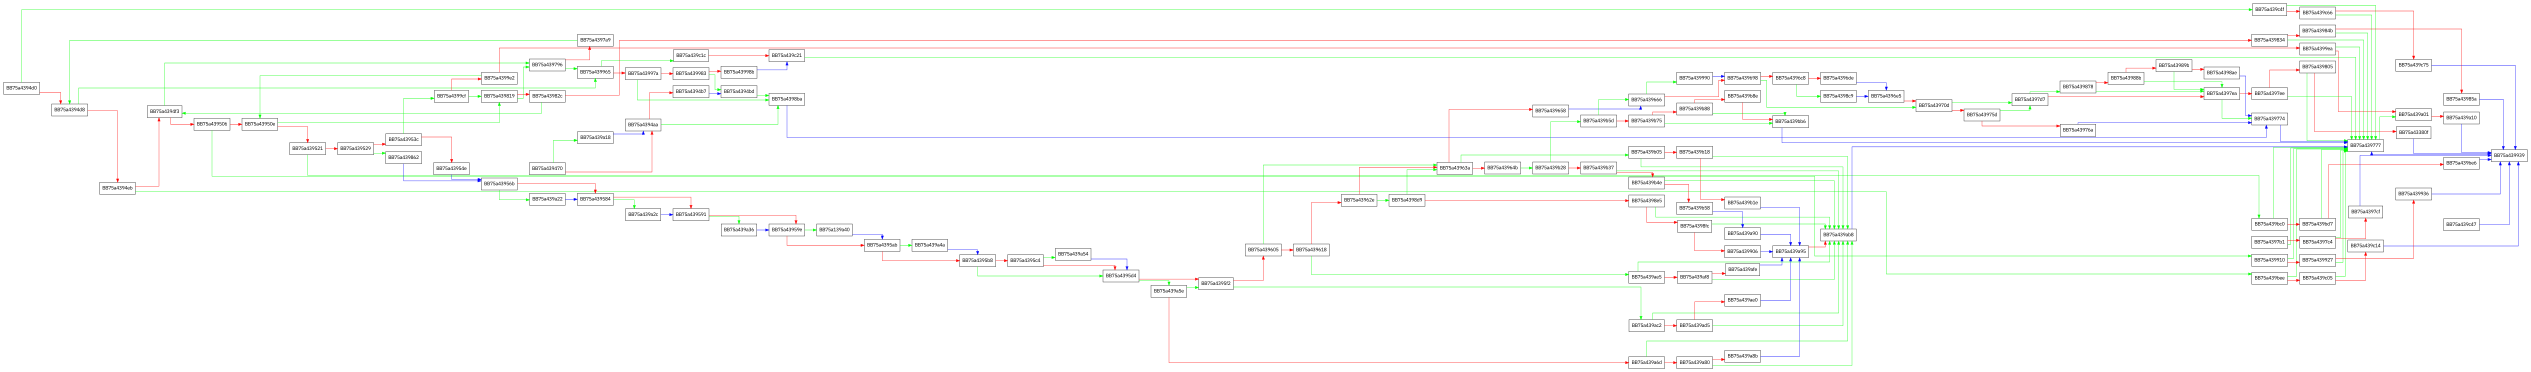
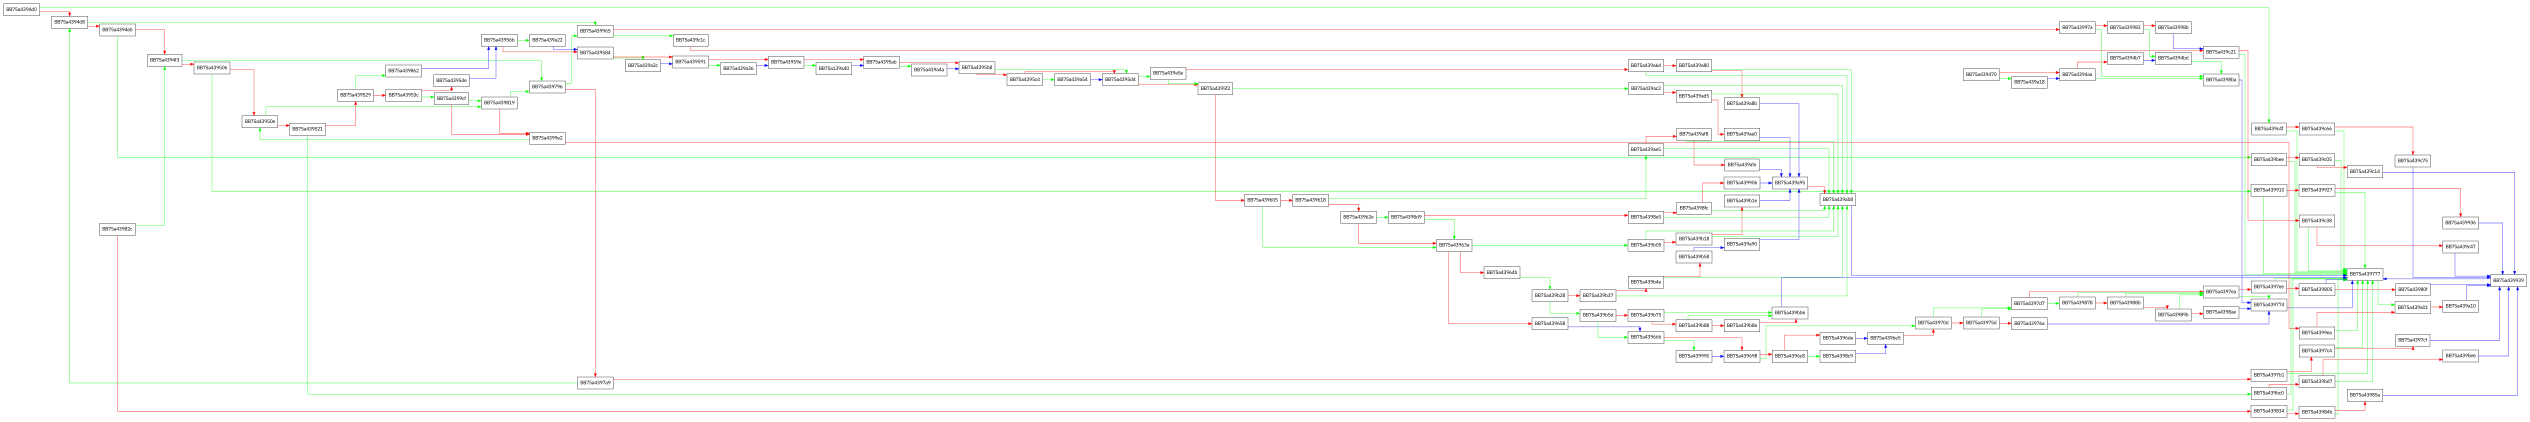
edge "BB75a439819" -> "BB75a43982c": now "BB75a439819" -> "BB75a4399e2"
edge "BB75a439805" -> "BB75a439777": color green -> blue
node "BB75a43380f": label "BB75a43380f" -> "BB75a43980f"
node "BB75a439c38": added
edge "BB75a4397a9" -> "BB75a4397b1": added
